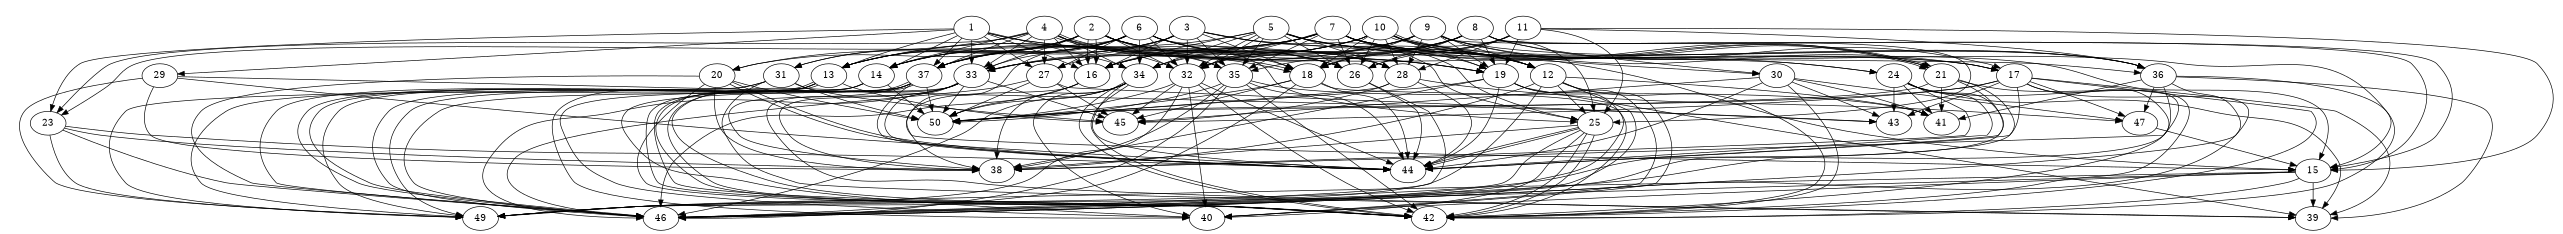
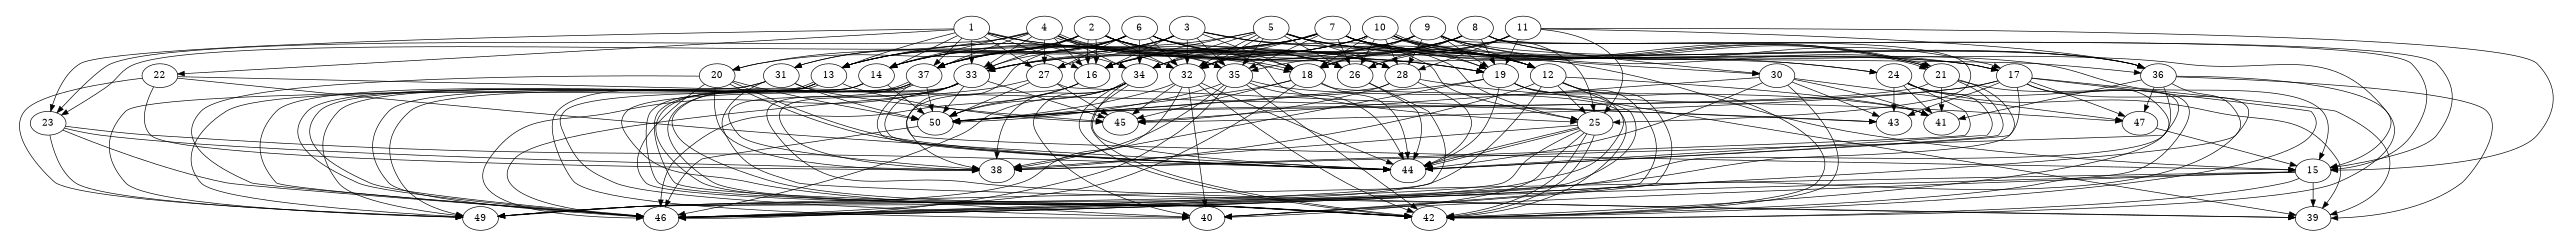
node "29": label "29" -> "22"
edge "37" -> "46": now "50" -> "46"
edge "24" -> "49": removed
